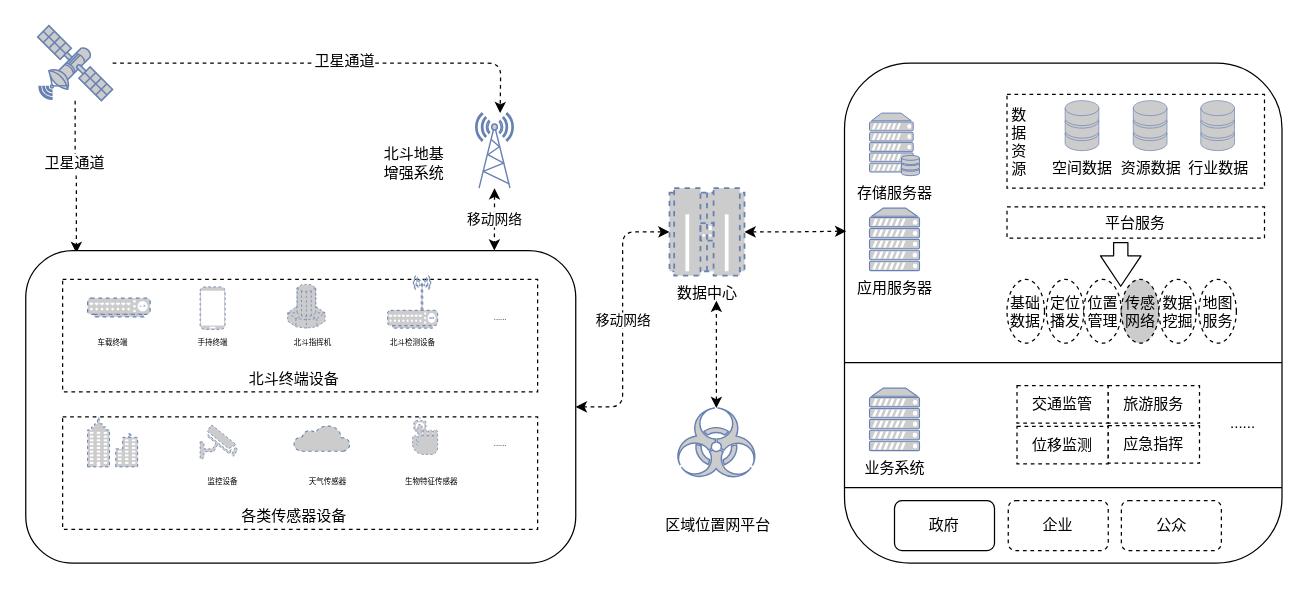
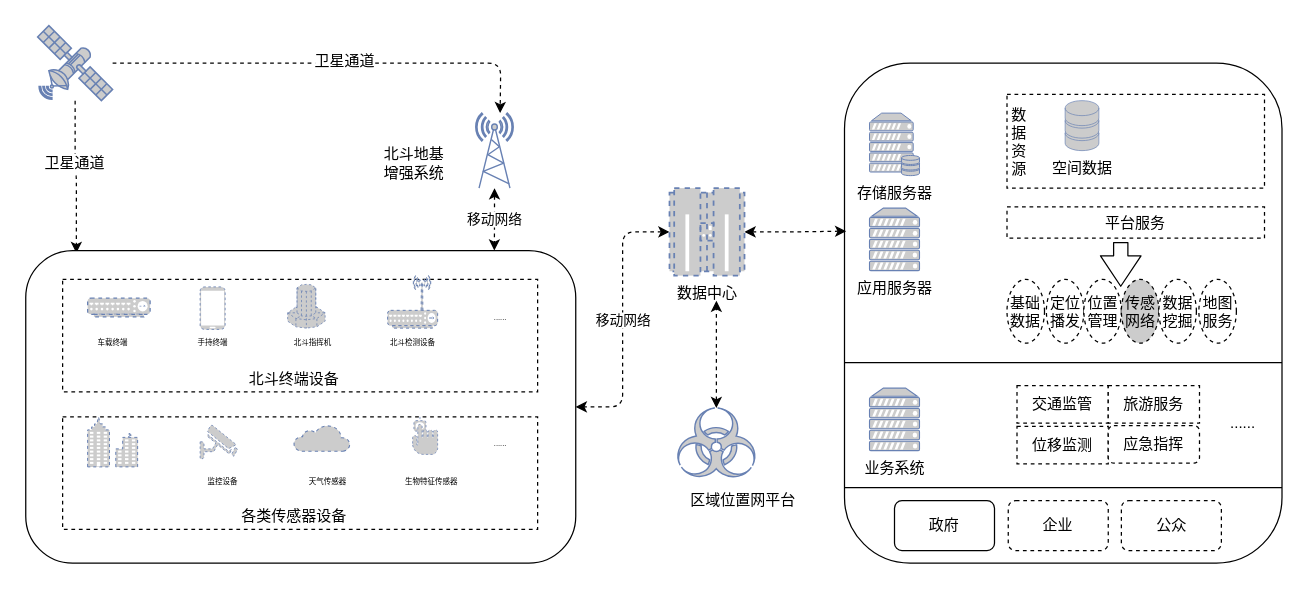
node "资源数据": removed
node "行业数据": removed
node "应急指挥": shape rectangle -> rounded rectangle
node "区域位置网平台": moved (725, 526) -> (750, 501)
